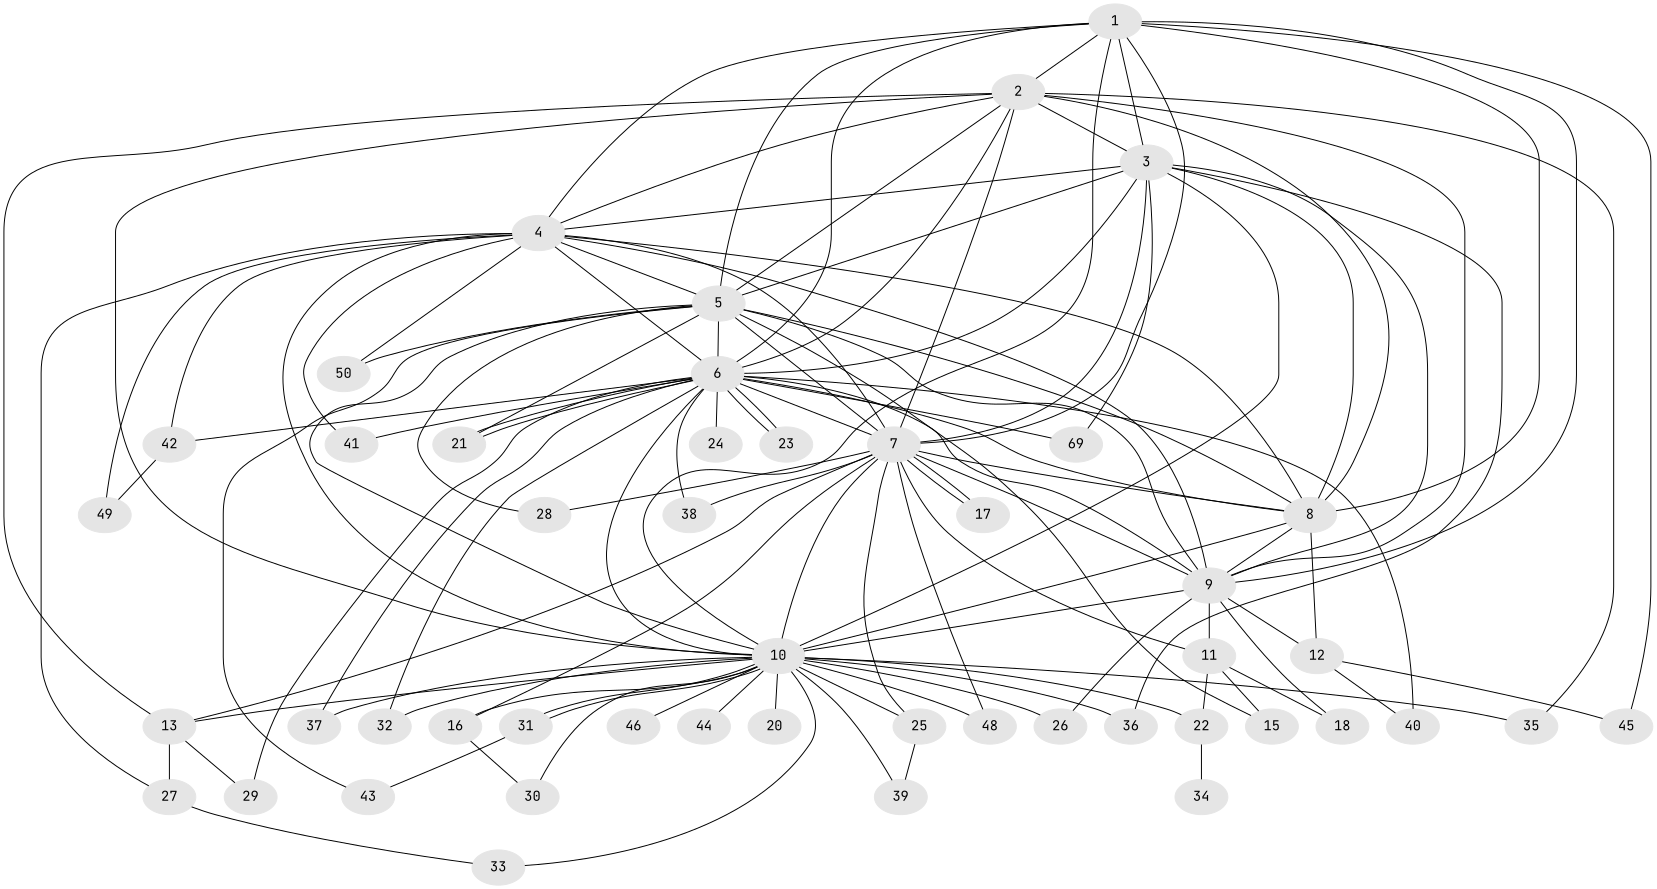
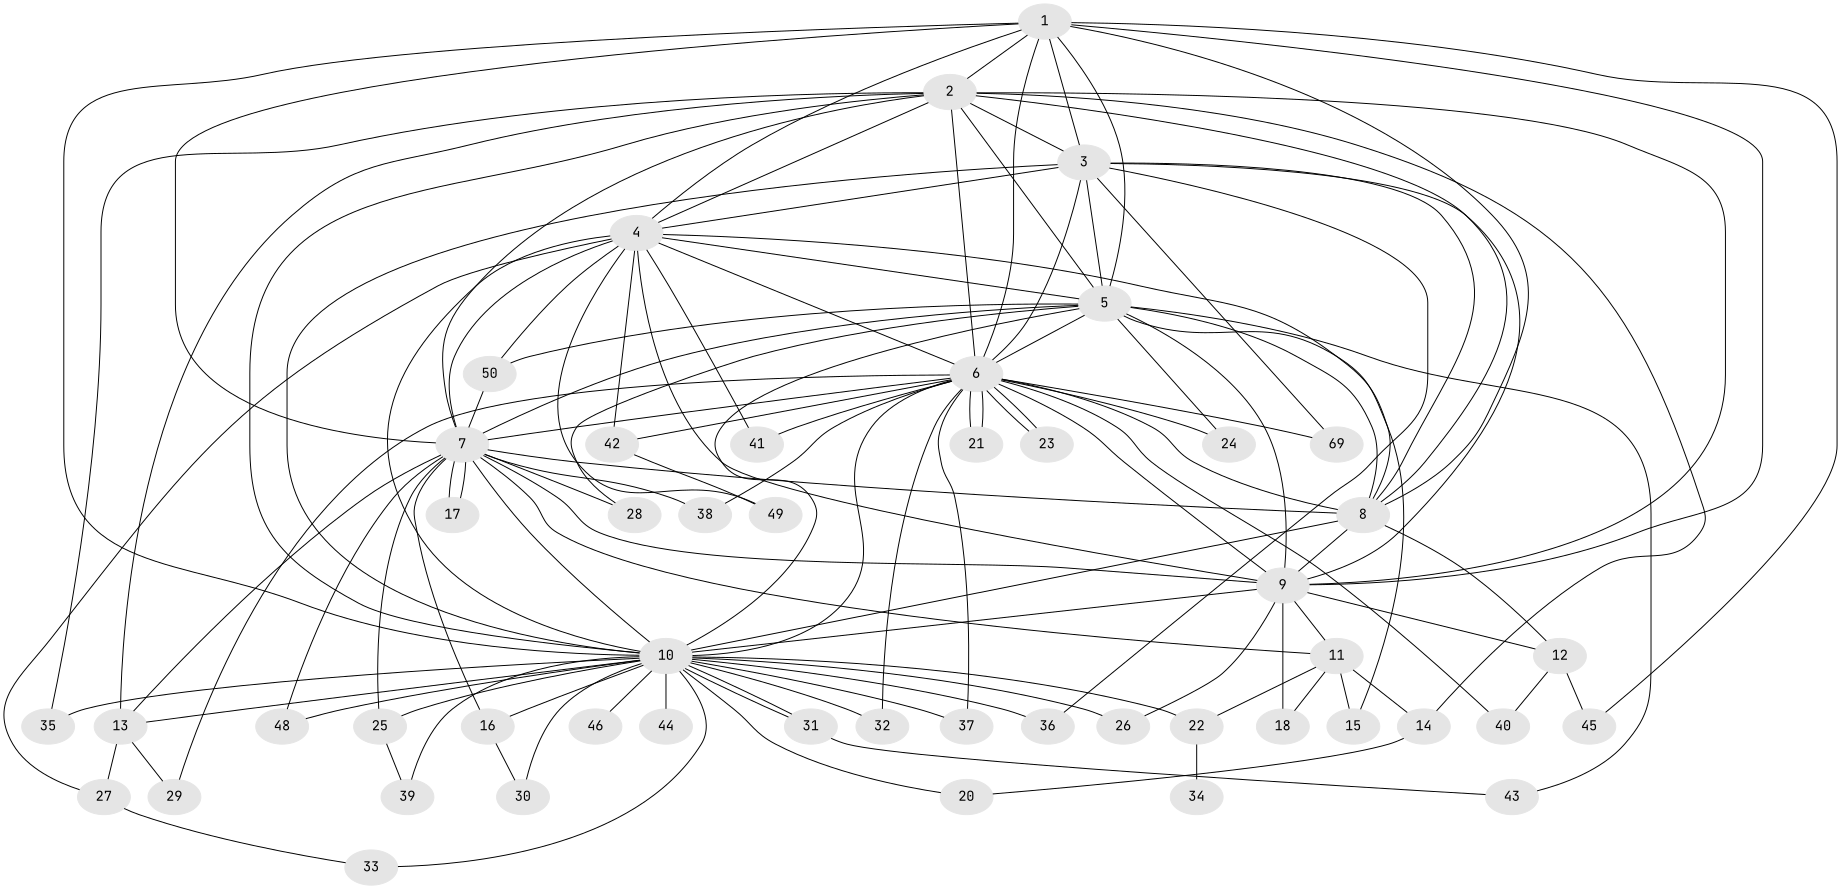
edge "3" -- "7": now "50" -- "7"
edge "5" -- "21": now "5" -- "24"
node "14": added
